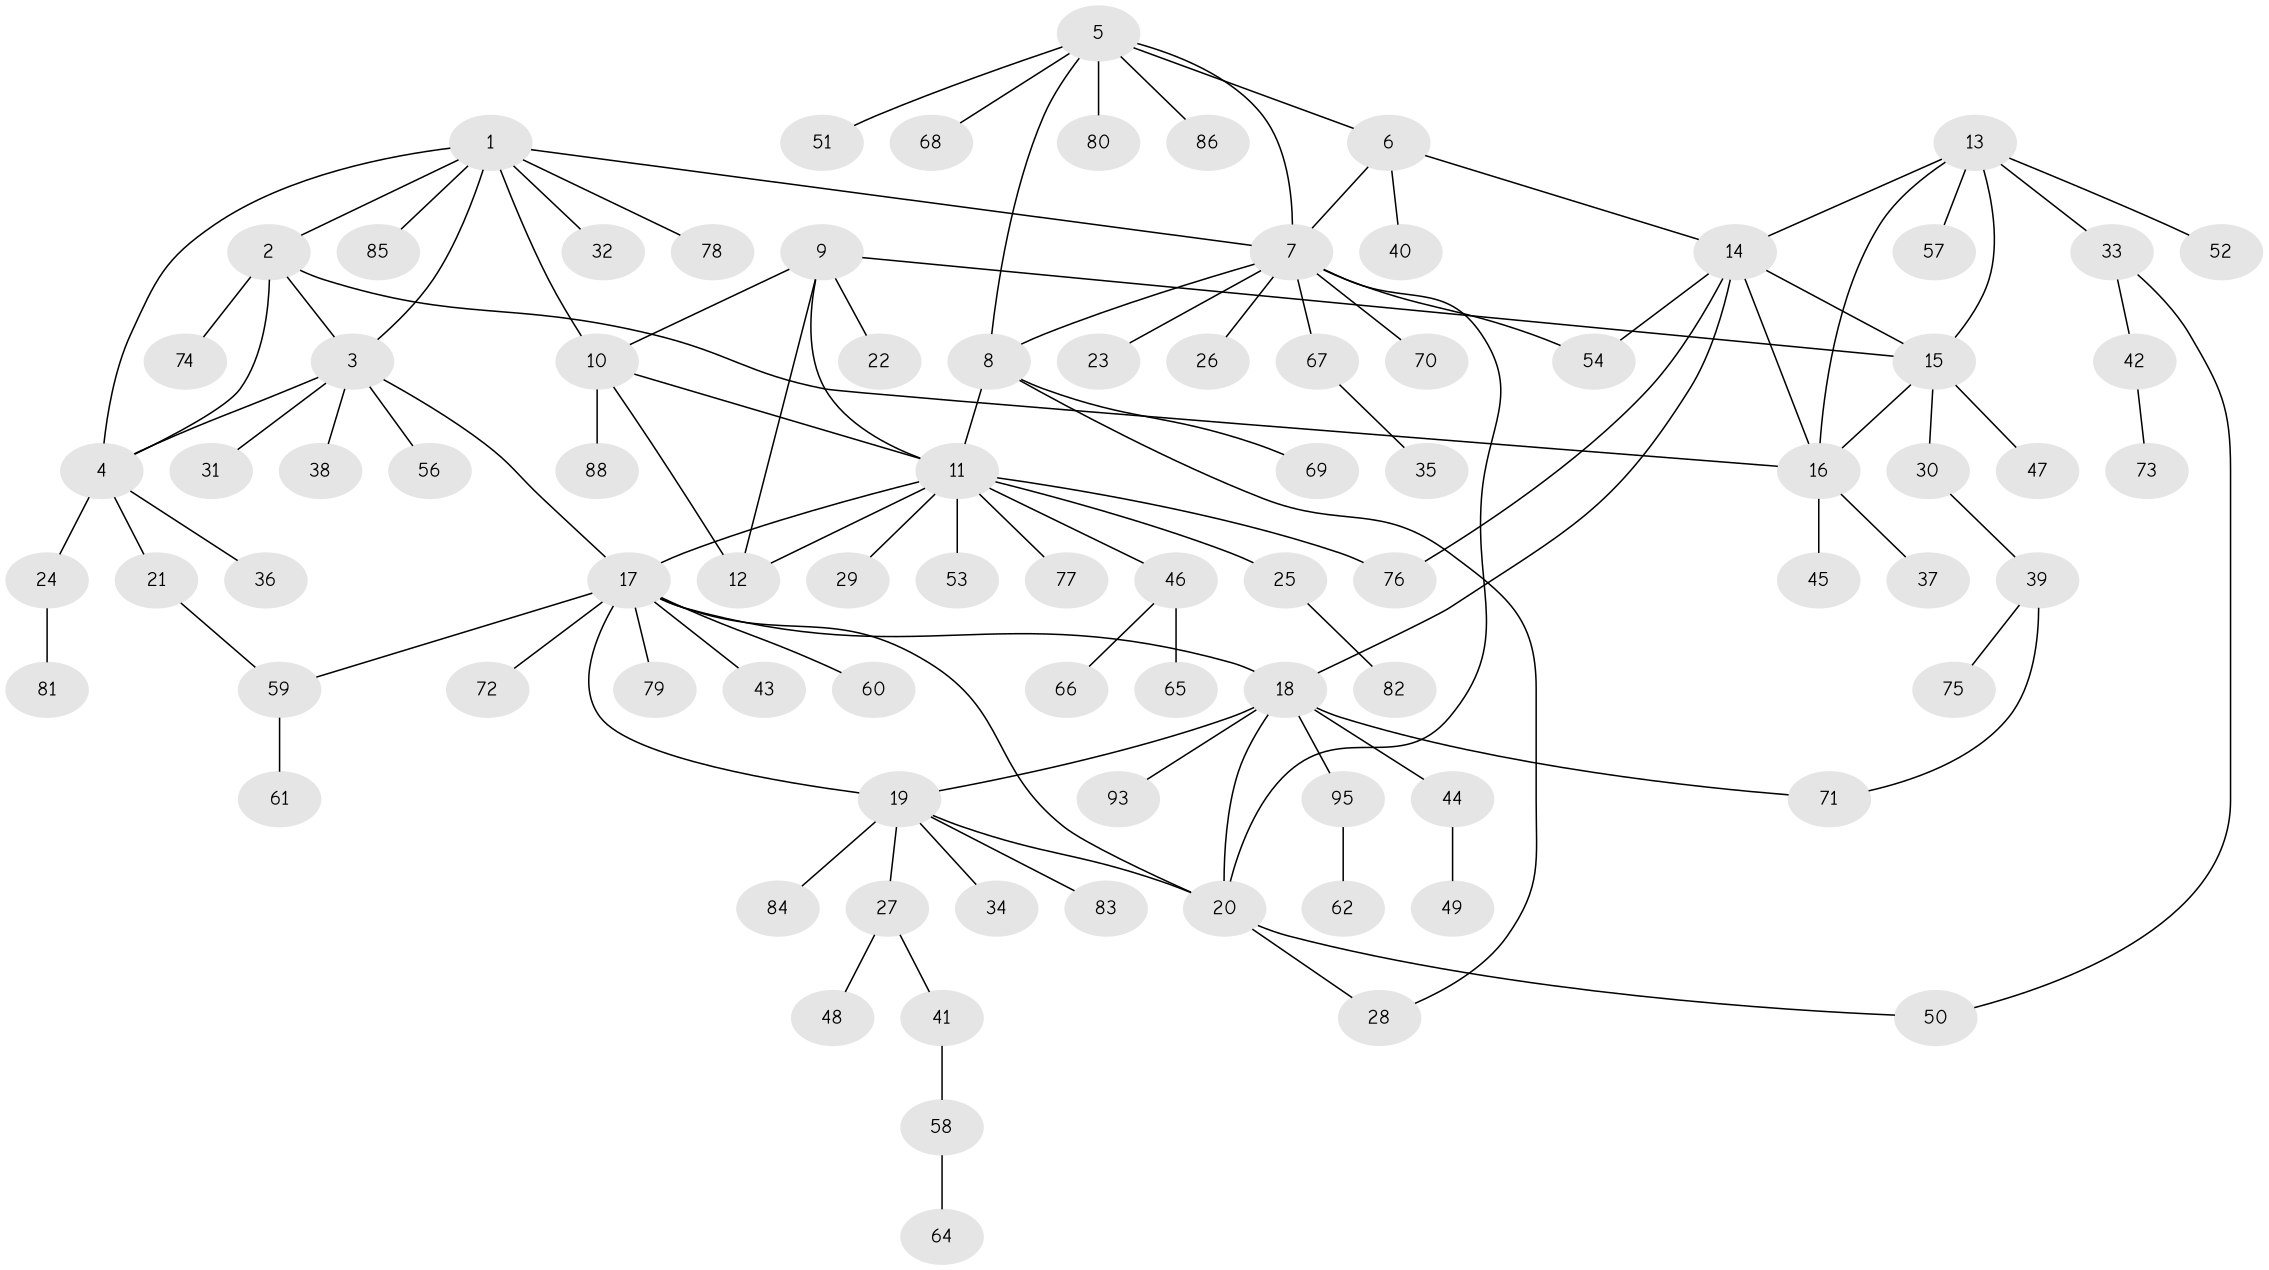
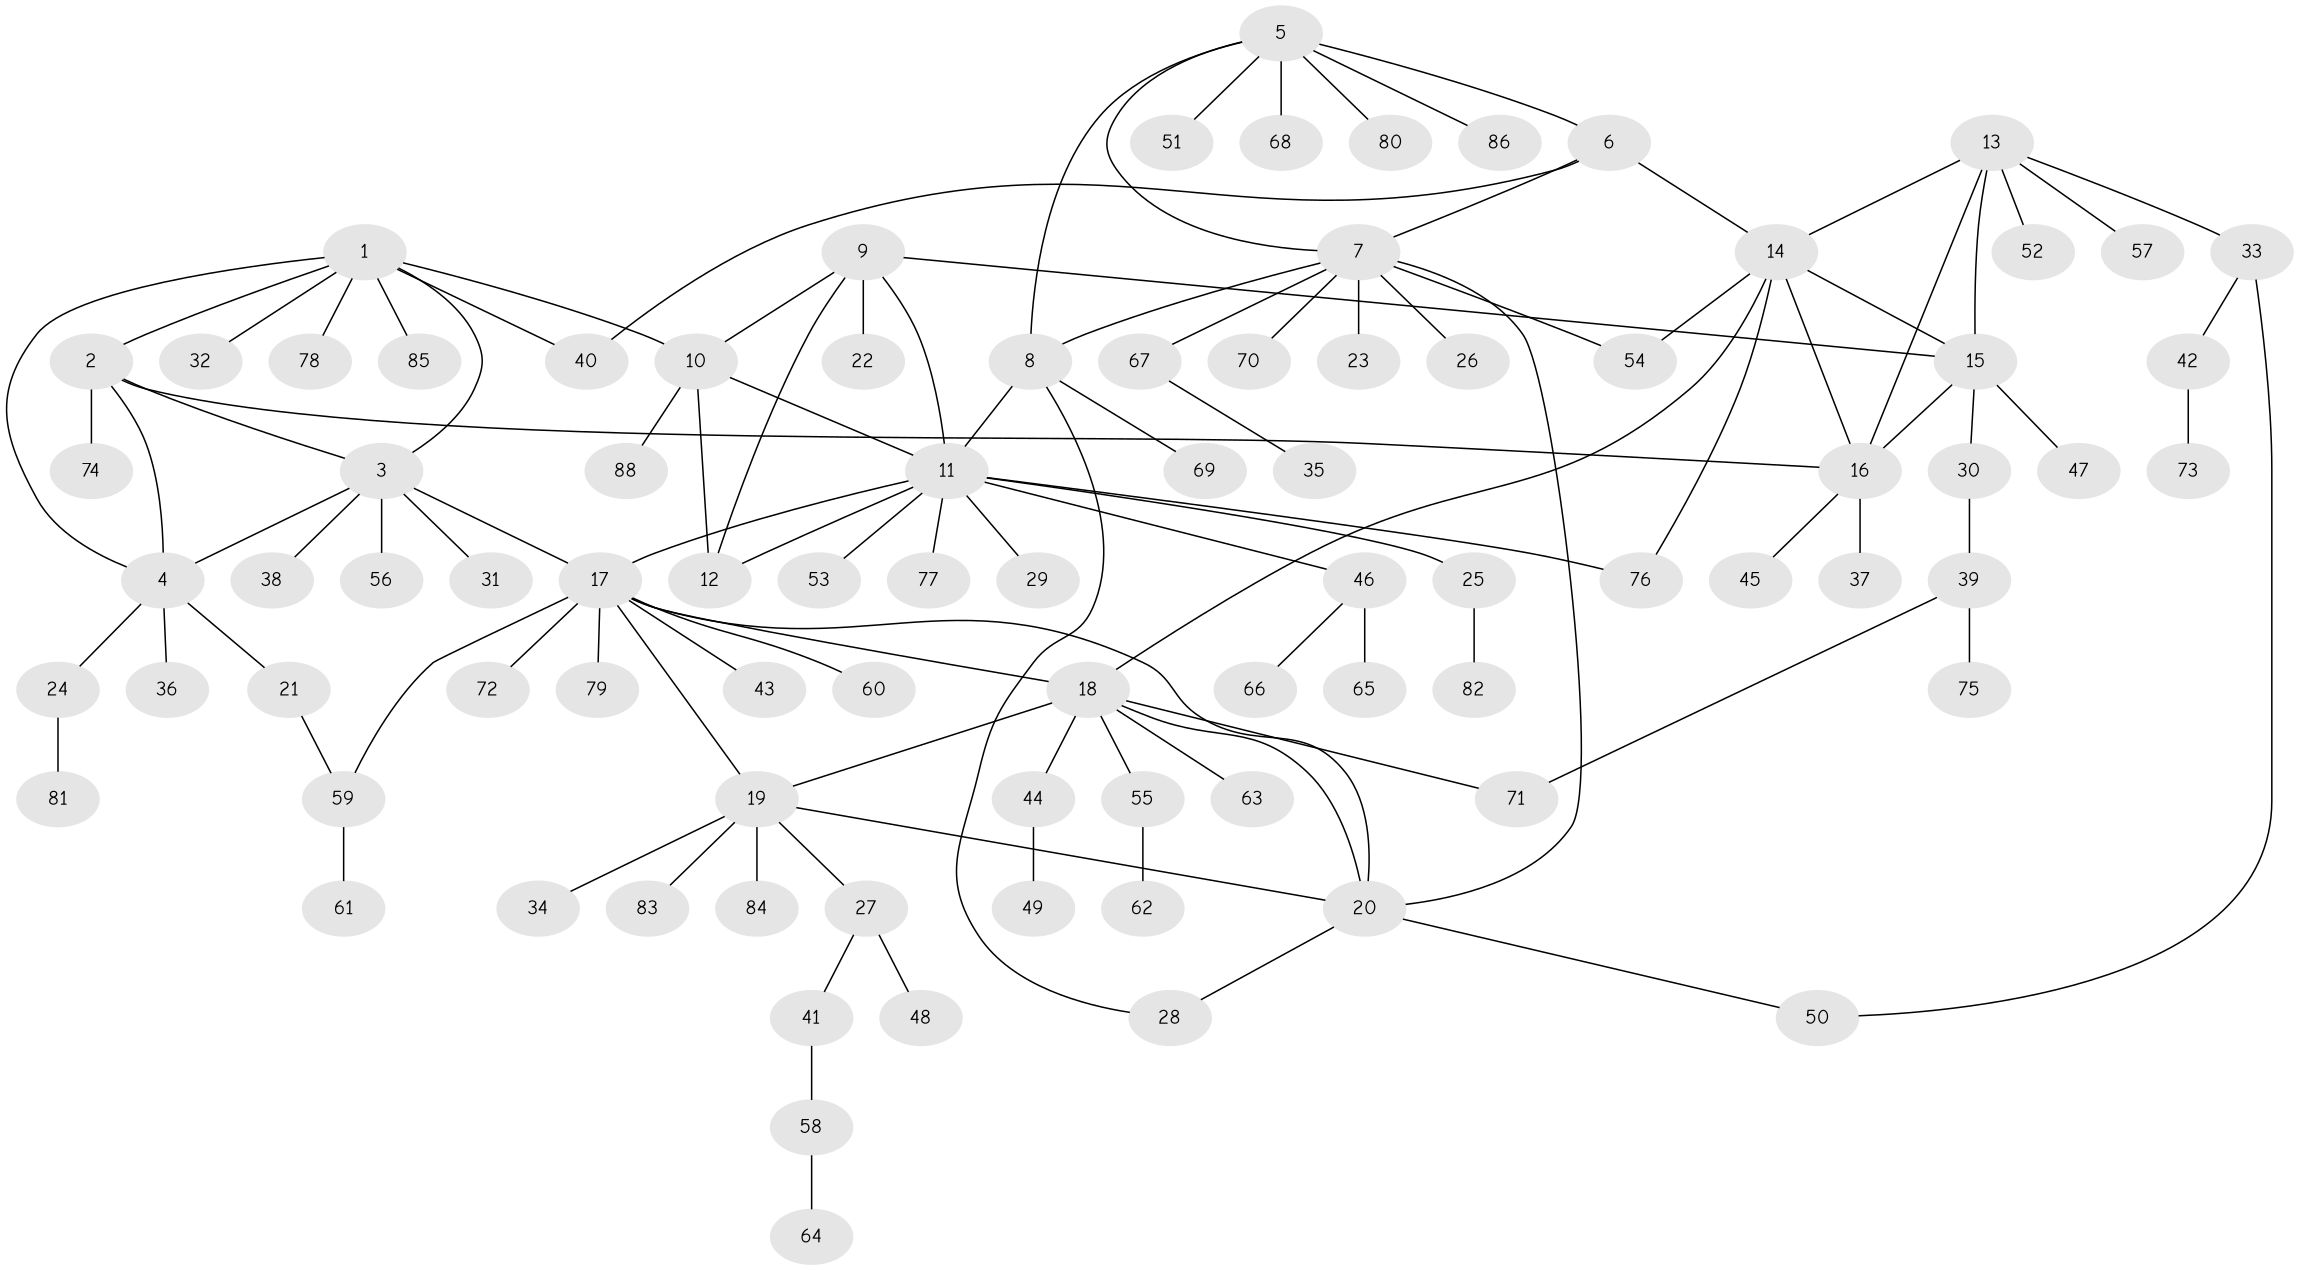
edge "1" -- "7": now "1" -- "40"
node "93": label "93" -> "63"
node "95": label "95" -> "55"
